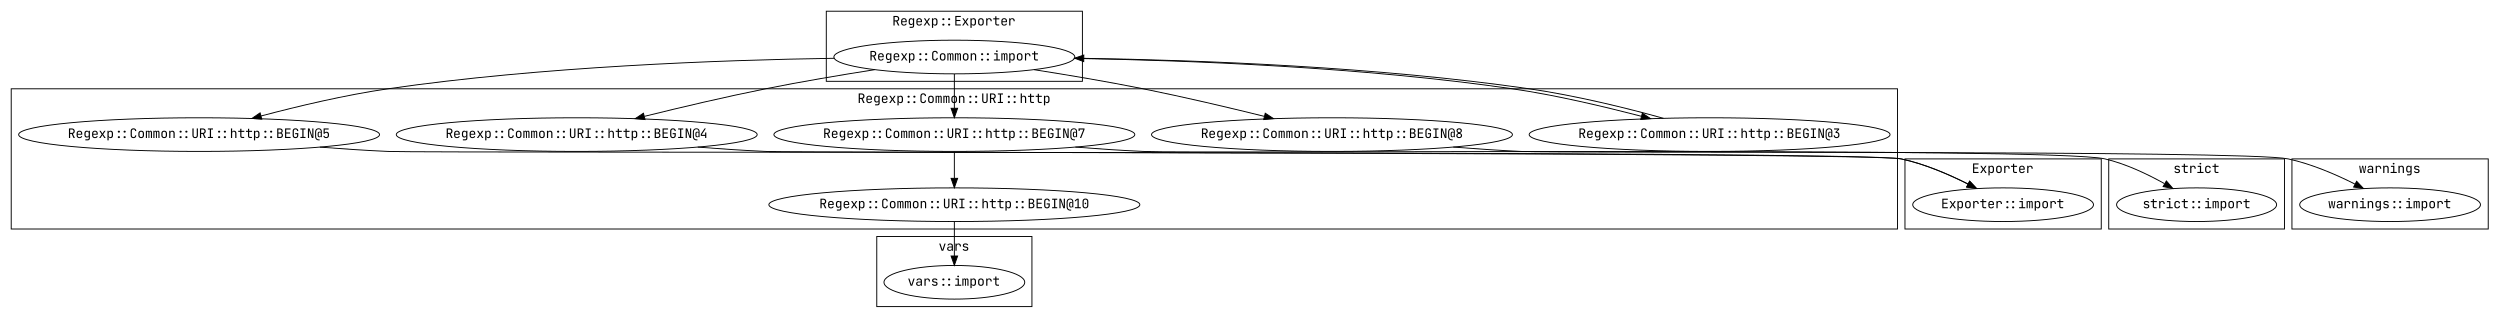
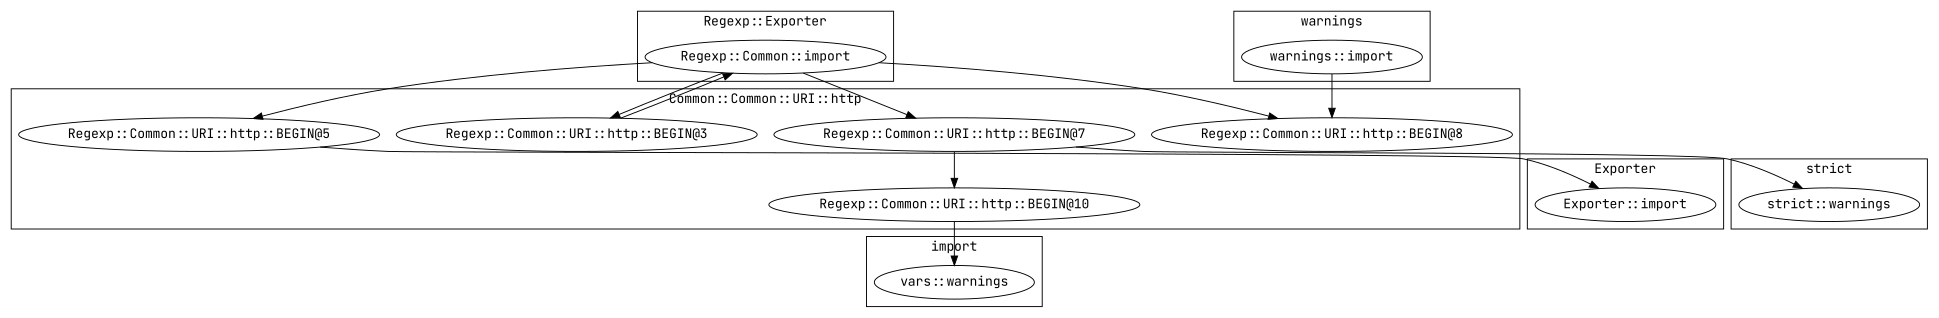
cluster "Regexp::Common::URI::http": label "Regexp::Common::URI::http" -> "Common::Common::URI::http"
node "Regexp::Common::URI::http::BEGIN@4": removed
edge "Regexp::Common::URI::http::BEGIN@8" -> "warnings::import": reversed
node "strict::import": label "strict::import" -> "strict::warnings"
cluster "vars": label "vars" -> "import"
node "vars::import": label "vars::import" -> "vars::warnings"
